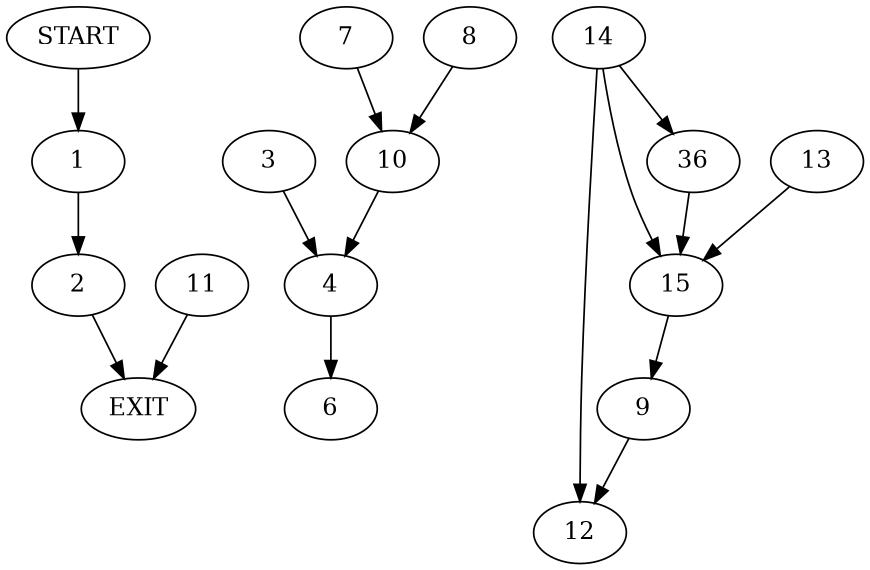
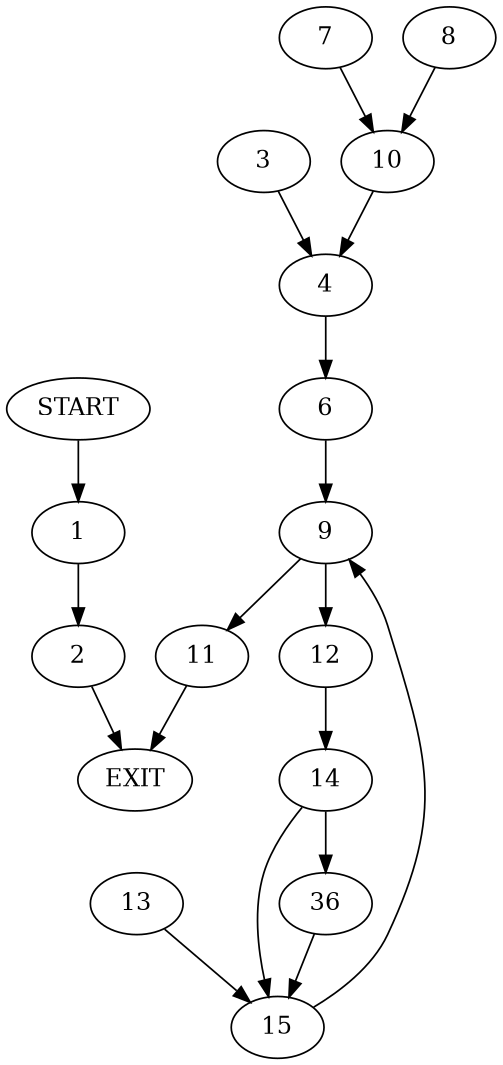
edge "14" -> "12": reversed
edge "6" -> "9": added
edge "9" -> "11": added
